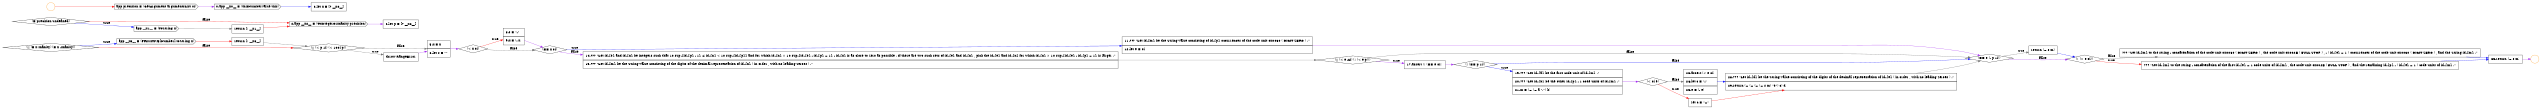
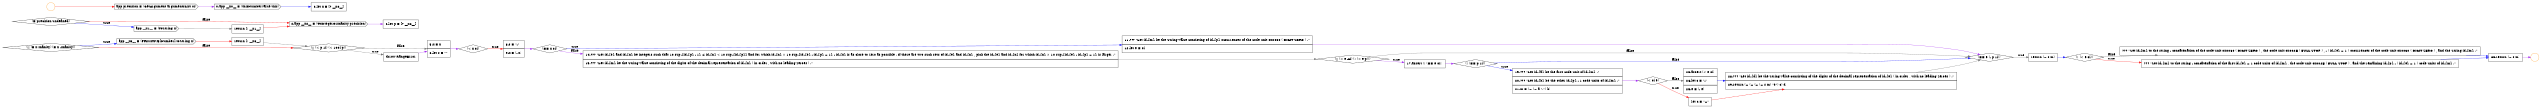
edge "(< x 0i)" -> "(== x 0i)": removed, label "false"
edge "(== e (- p 1i))" -> "(! (< e 0i))": removed, label "false"
